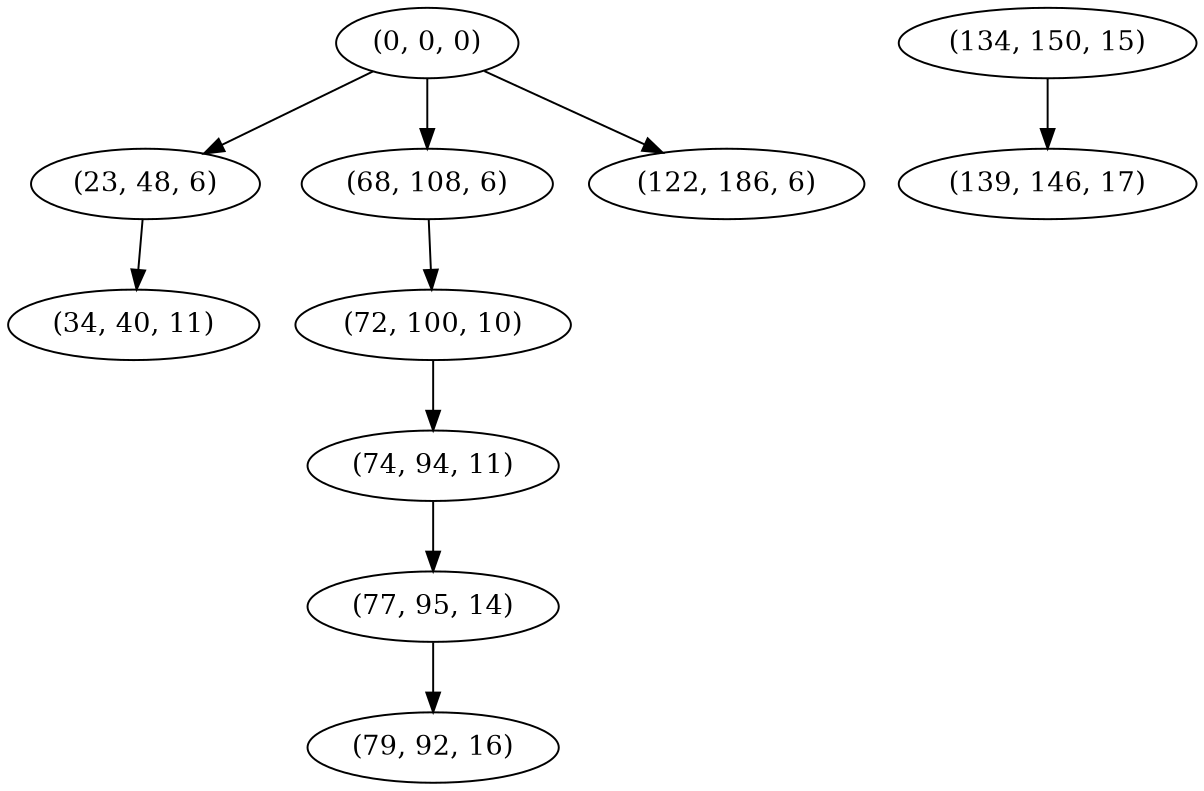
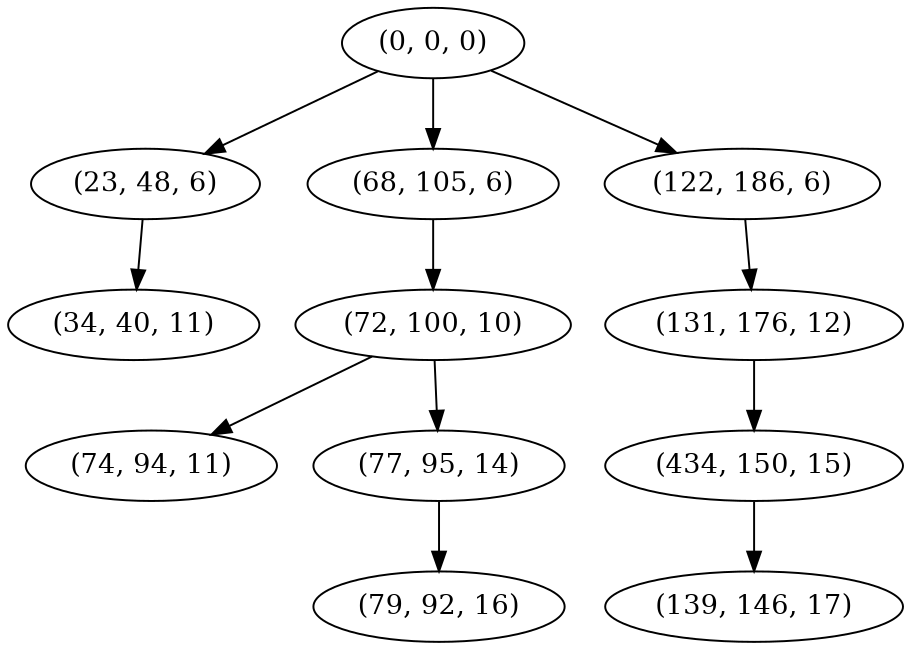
node "(134, 150, 15)": label "(134, 150, 15)" -> "(434, 150, 15)"
node "(68, 108, 6)": label "(68, 108, 6)" -> "(68, 105, 6)"
node "(131, 176, 12)": added
edge "(74, 94, 11)" -> "(77, 95, 14)": now "(72, 100, 10)" -> "(77, 95, 14)"
